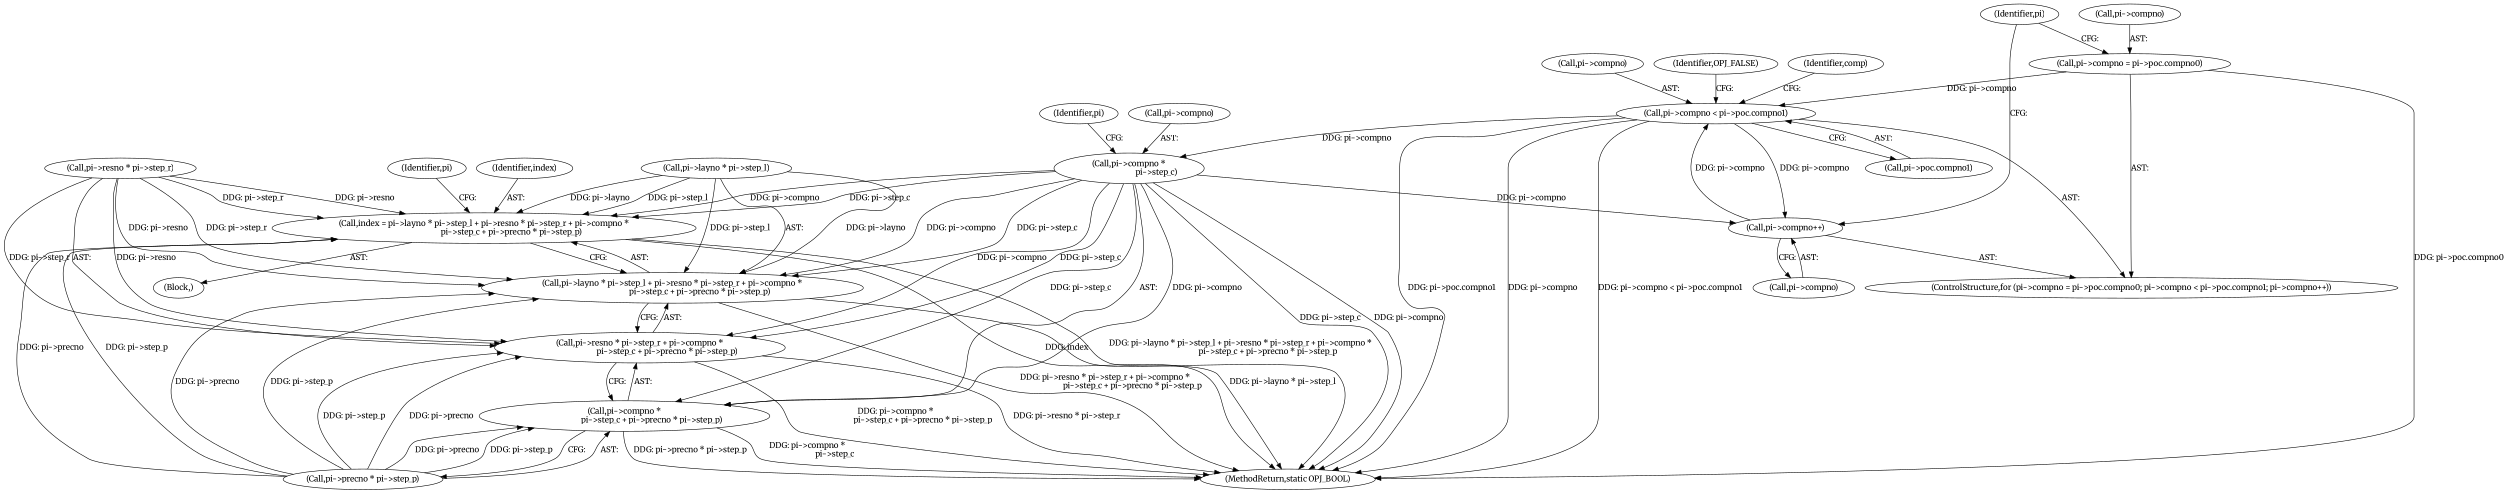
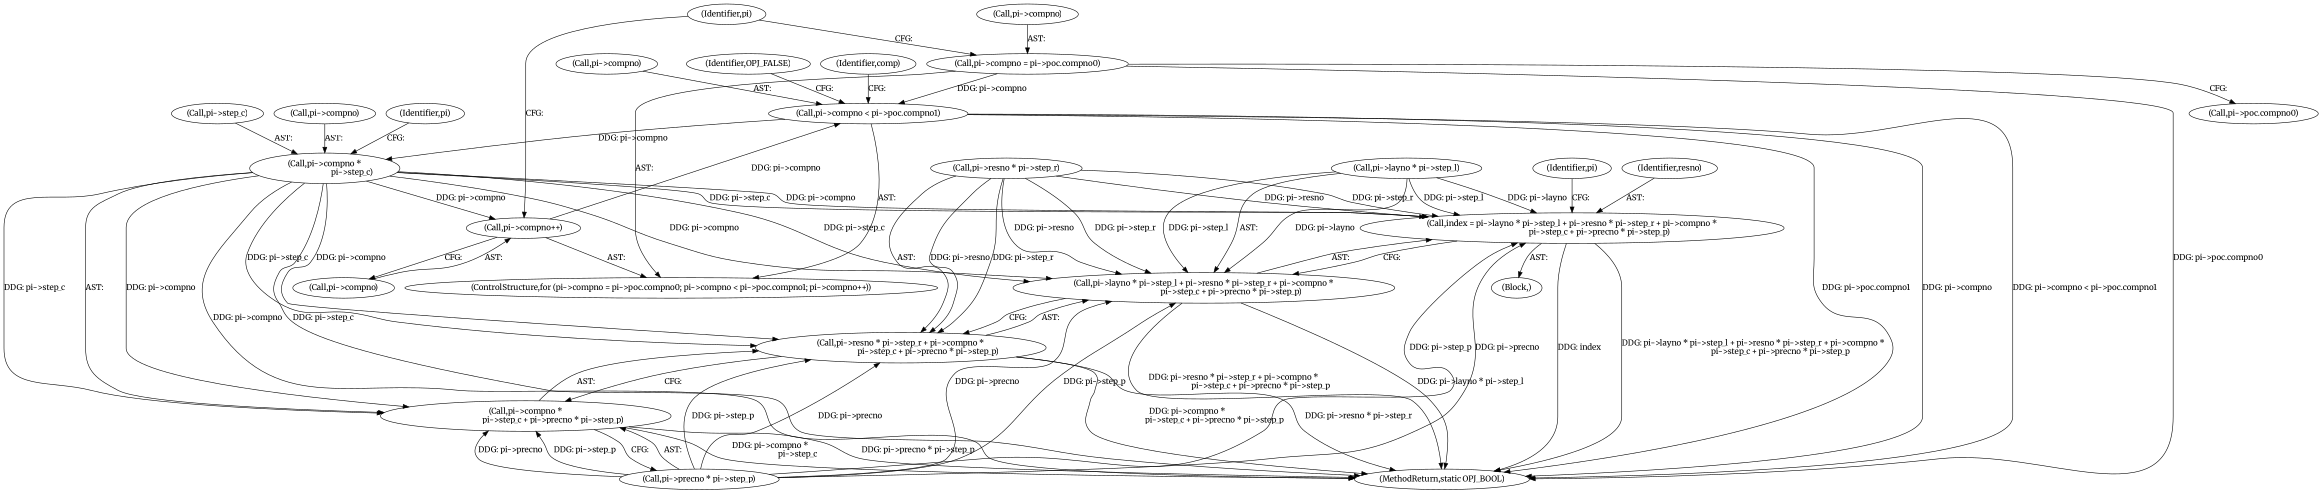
node "(Call,pi->step_c)": added
node "(Call,pi->poc.compno0)": added
edge "(Call,pi->compno < pi->poc.compno1)" -> "(Call,pi->compno++)": removed, label "DDG: pi->compno"
node "(Identifier,index)": label "(Identifier,index)" -> "(Identifier,resno)"
node "(Call,pi->poc.compno1)": removed
